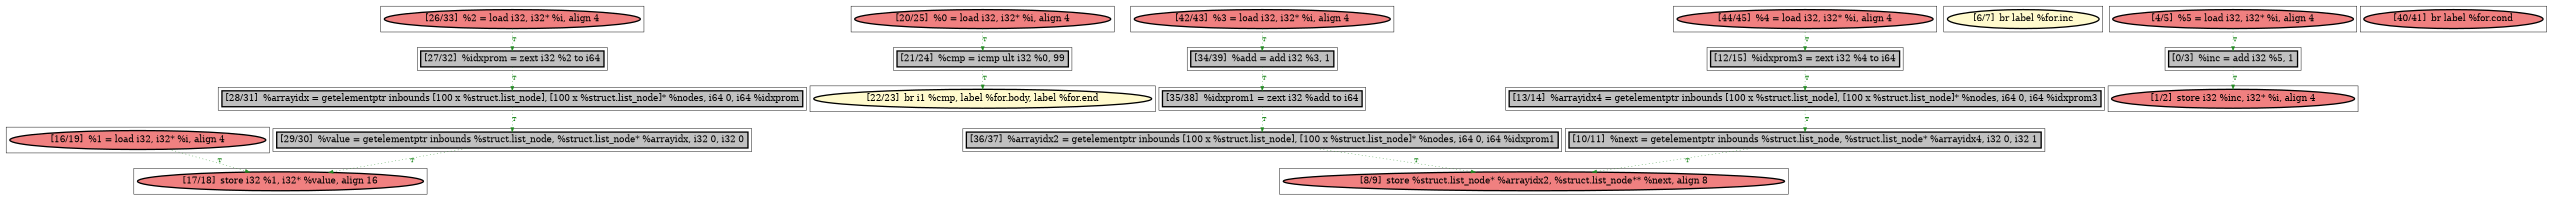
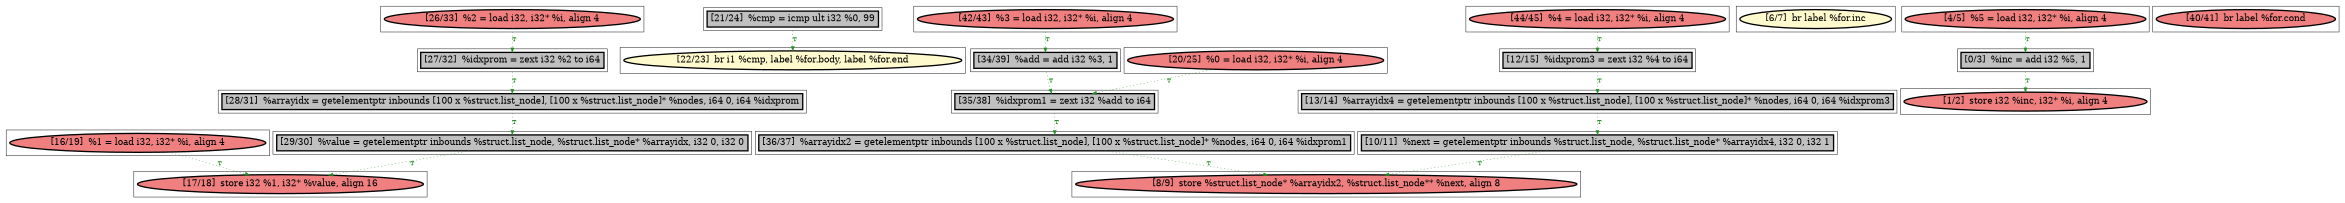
edge "[20/25]  %0 = load i32, i32* %i, align 4" -> "[21/24]  %cmp = icmp ult i32 %0, 99": now "[20/25]  %0 = load i32, i32* %i, align 4" -> "[35/38]  %idxprom1 = zext i32 %add to i64"
